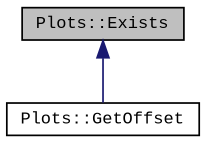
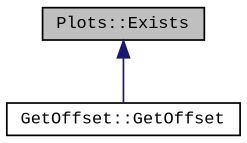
node "Plots::GetOffset": label "Plots::GetOffset" -> "GetOffset::GetOffset"
